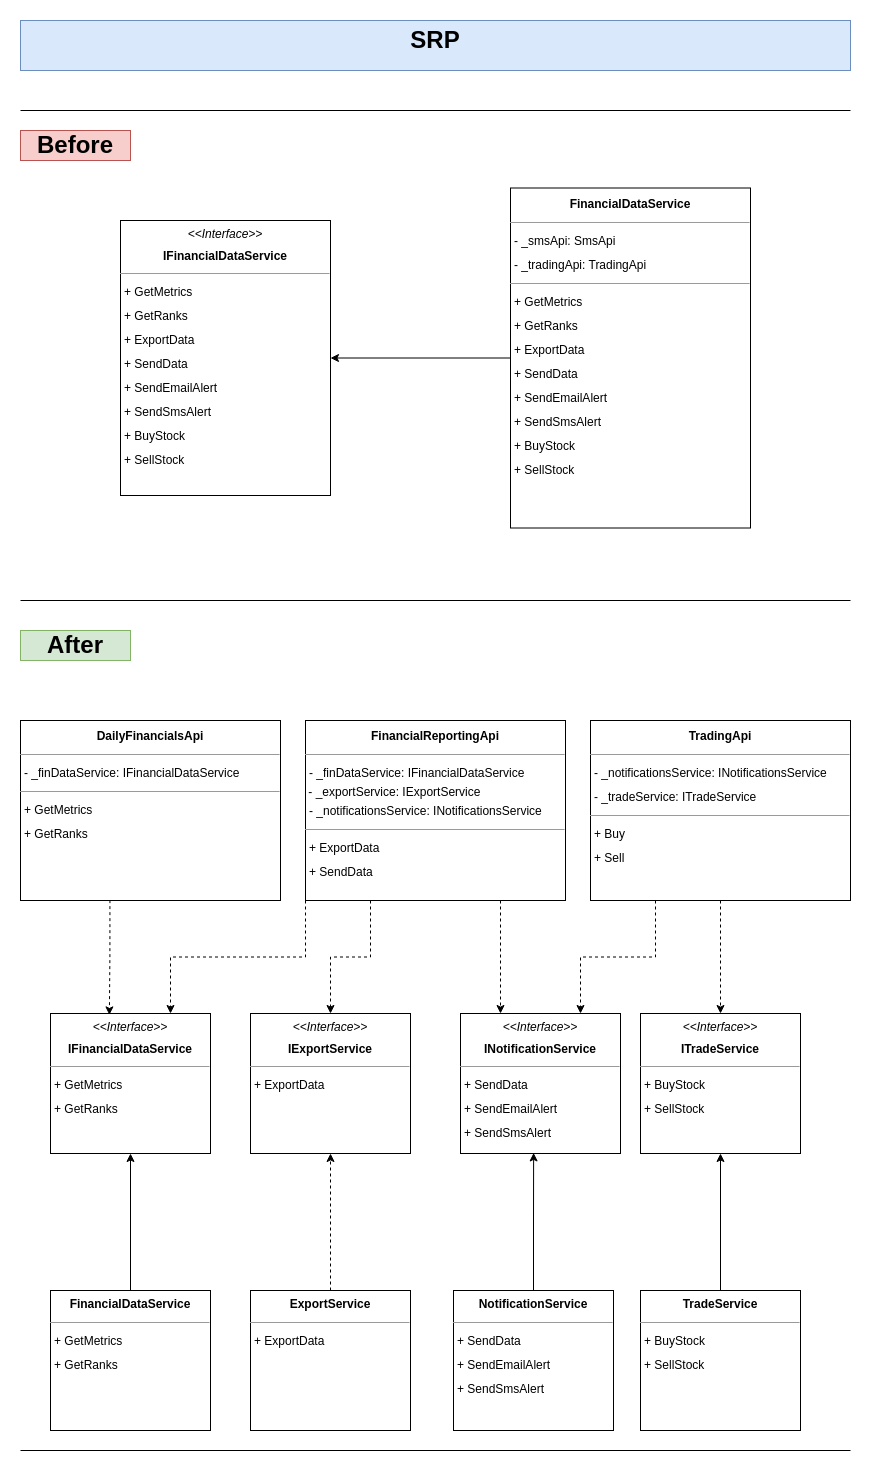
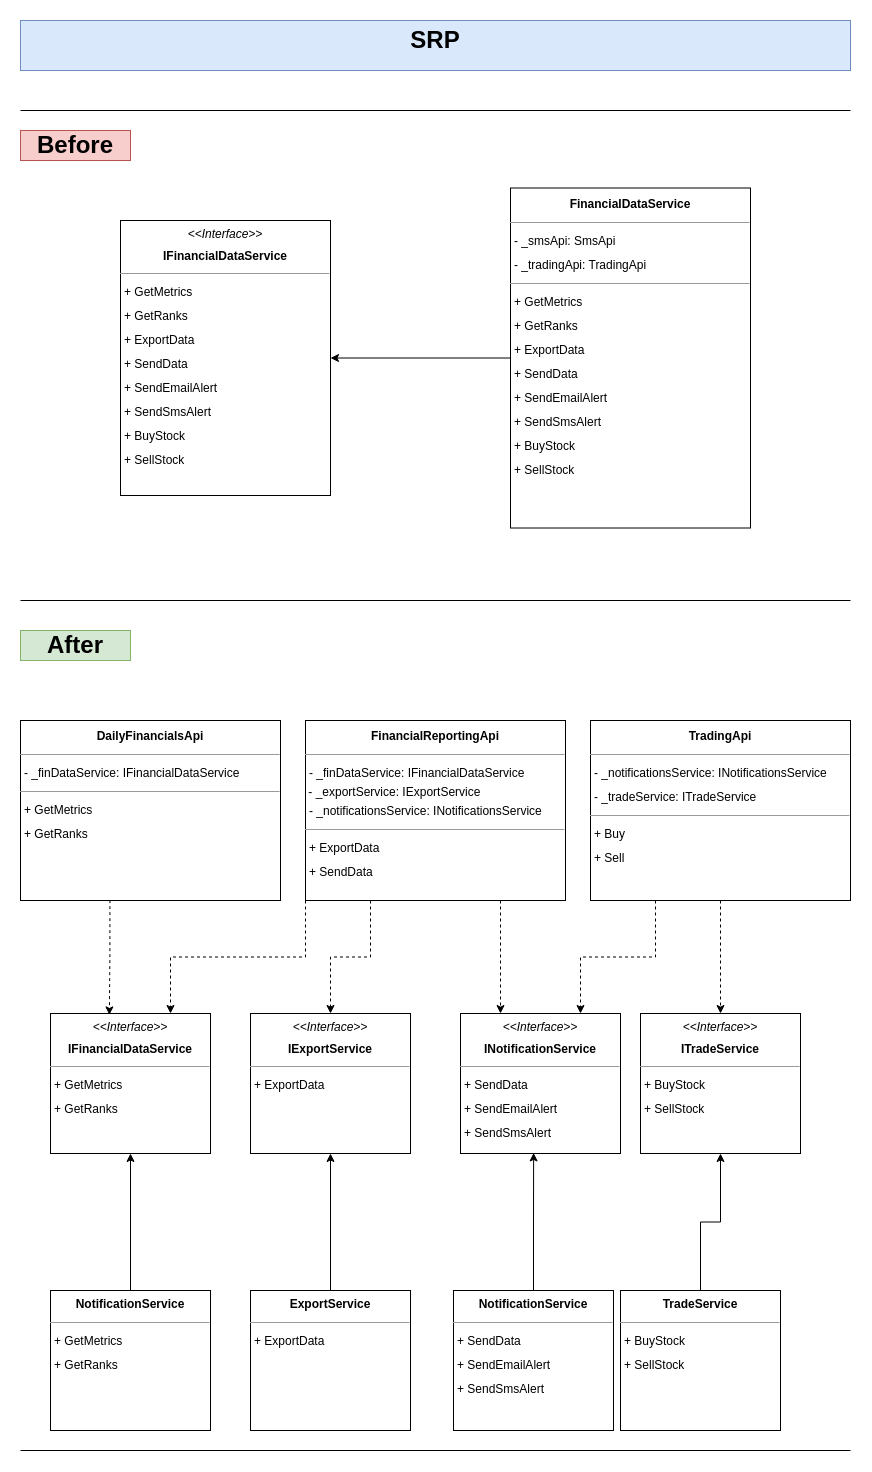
edge "ExportService + ExportData" -> "<<Interface>> IExportService + ExportData": style dashed -> solid
node "FinancialDataService + GetMetrics + GetRanks": label "FinancialDataService + GetMetrics + GetRanks" -> "NotificationService + GetMetrics + GetRanks"
node "TradeService + BuyStock + SellStock": moved (721, 1361) -> (701, 1361)
